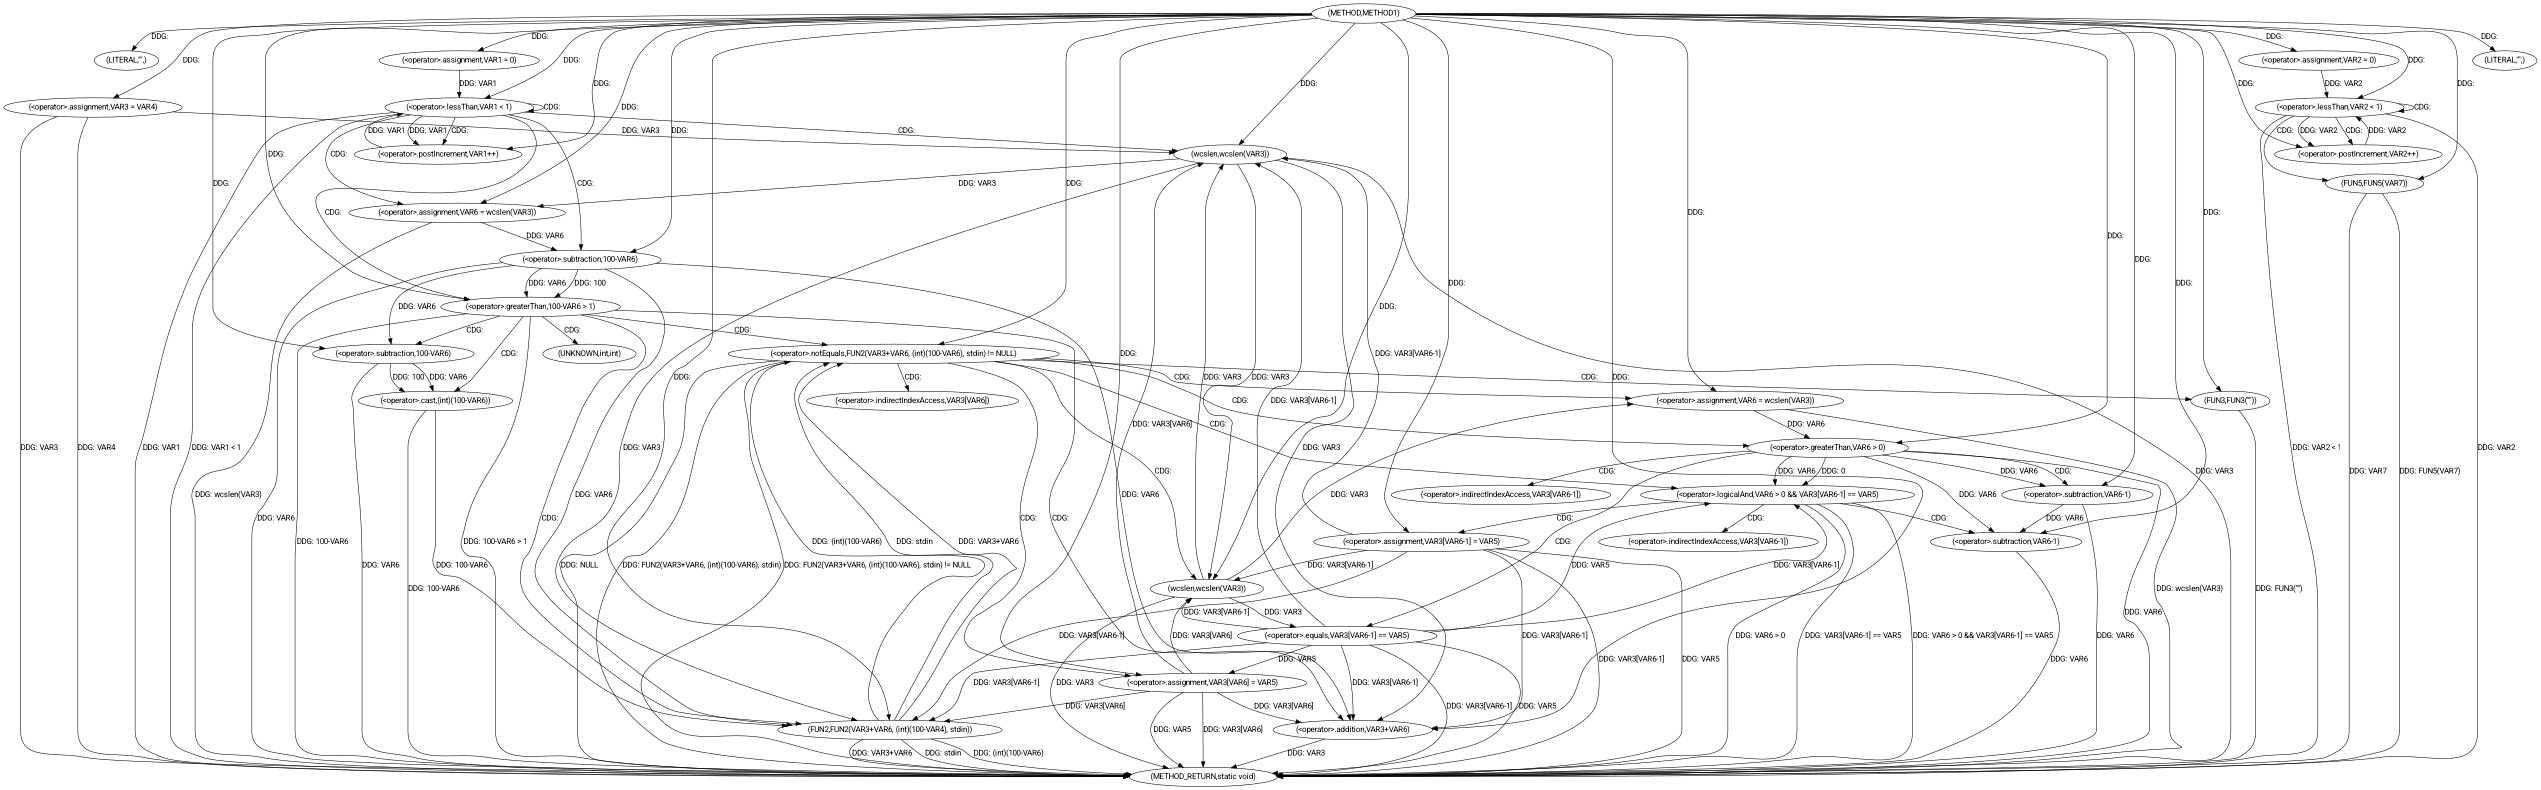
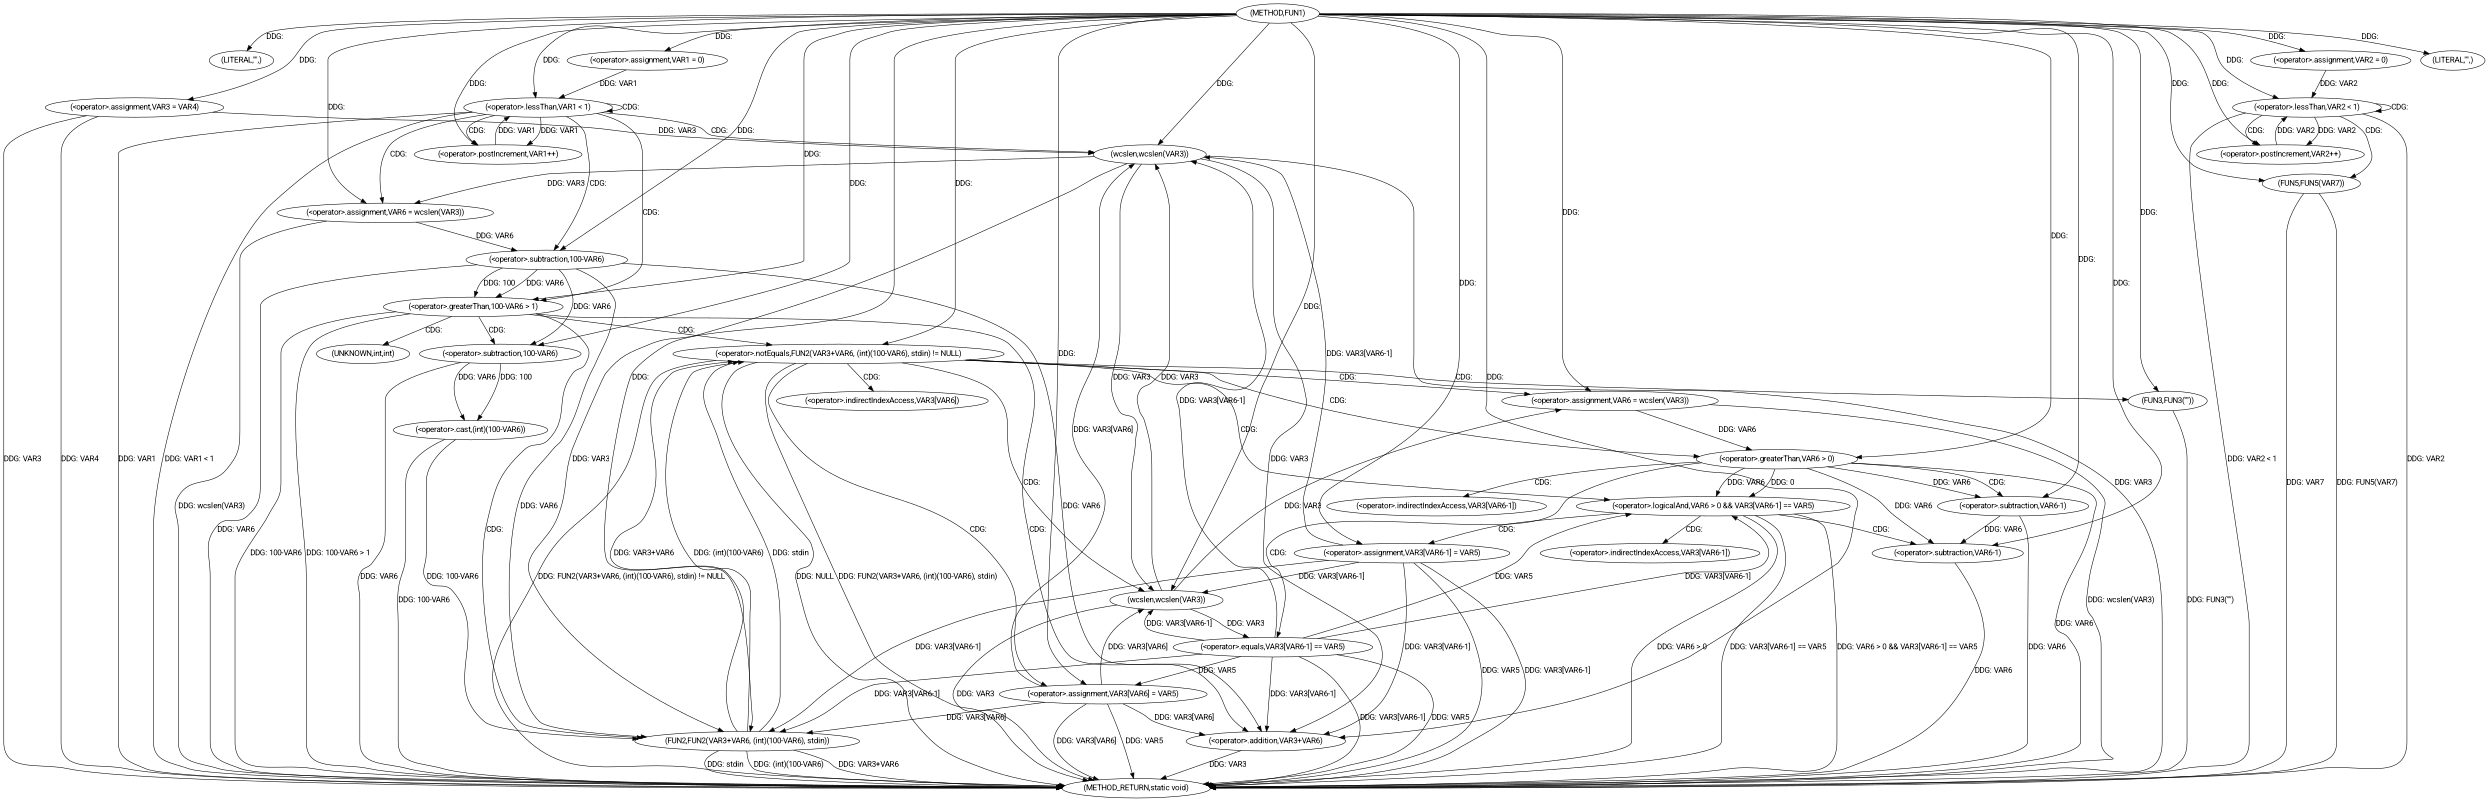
node "(METHOD,METHOD1)": label "(METHOD,METHOD1)" -> "(METHOD,FUN1)"
edge "(<operator>.greaterThan,100-VAR6 > 1)" -> "(<operator>.cast,(int)(100-VAR6))": removed, label "CDG:"
node "(FUN2,FUN2(VAR3+VAR6, (int)(100-VAR4), stdin))": label "(FUN2,FUN2(VAR3+VAR6, (int)(100-VAR4), stdin))" -> "(FUN2,FUN2(VAR3+VAR6, (int)(100-VAR6), stdin))"
